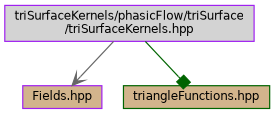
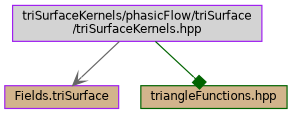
node "Fields.hpp": label "Fields.hpp" -> "Fields.triSurface"
